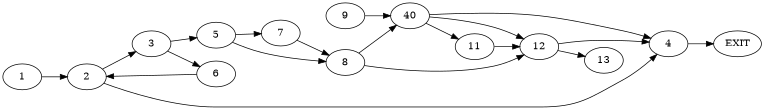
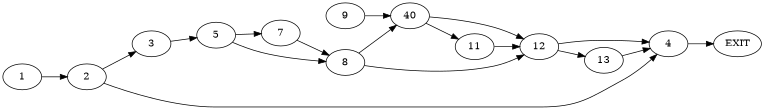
edge "40" -> "4": now "13" -> "4"
node "6": removed
